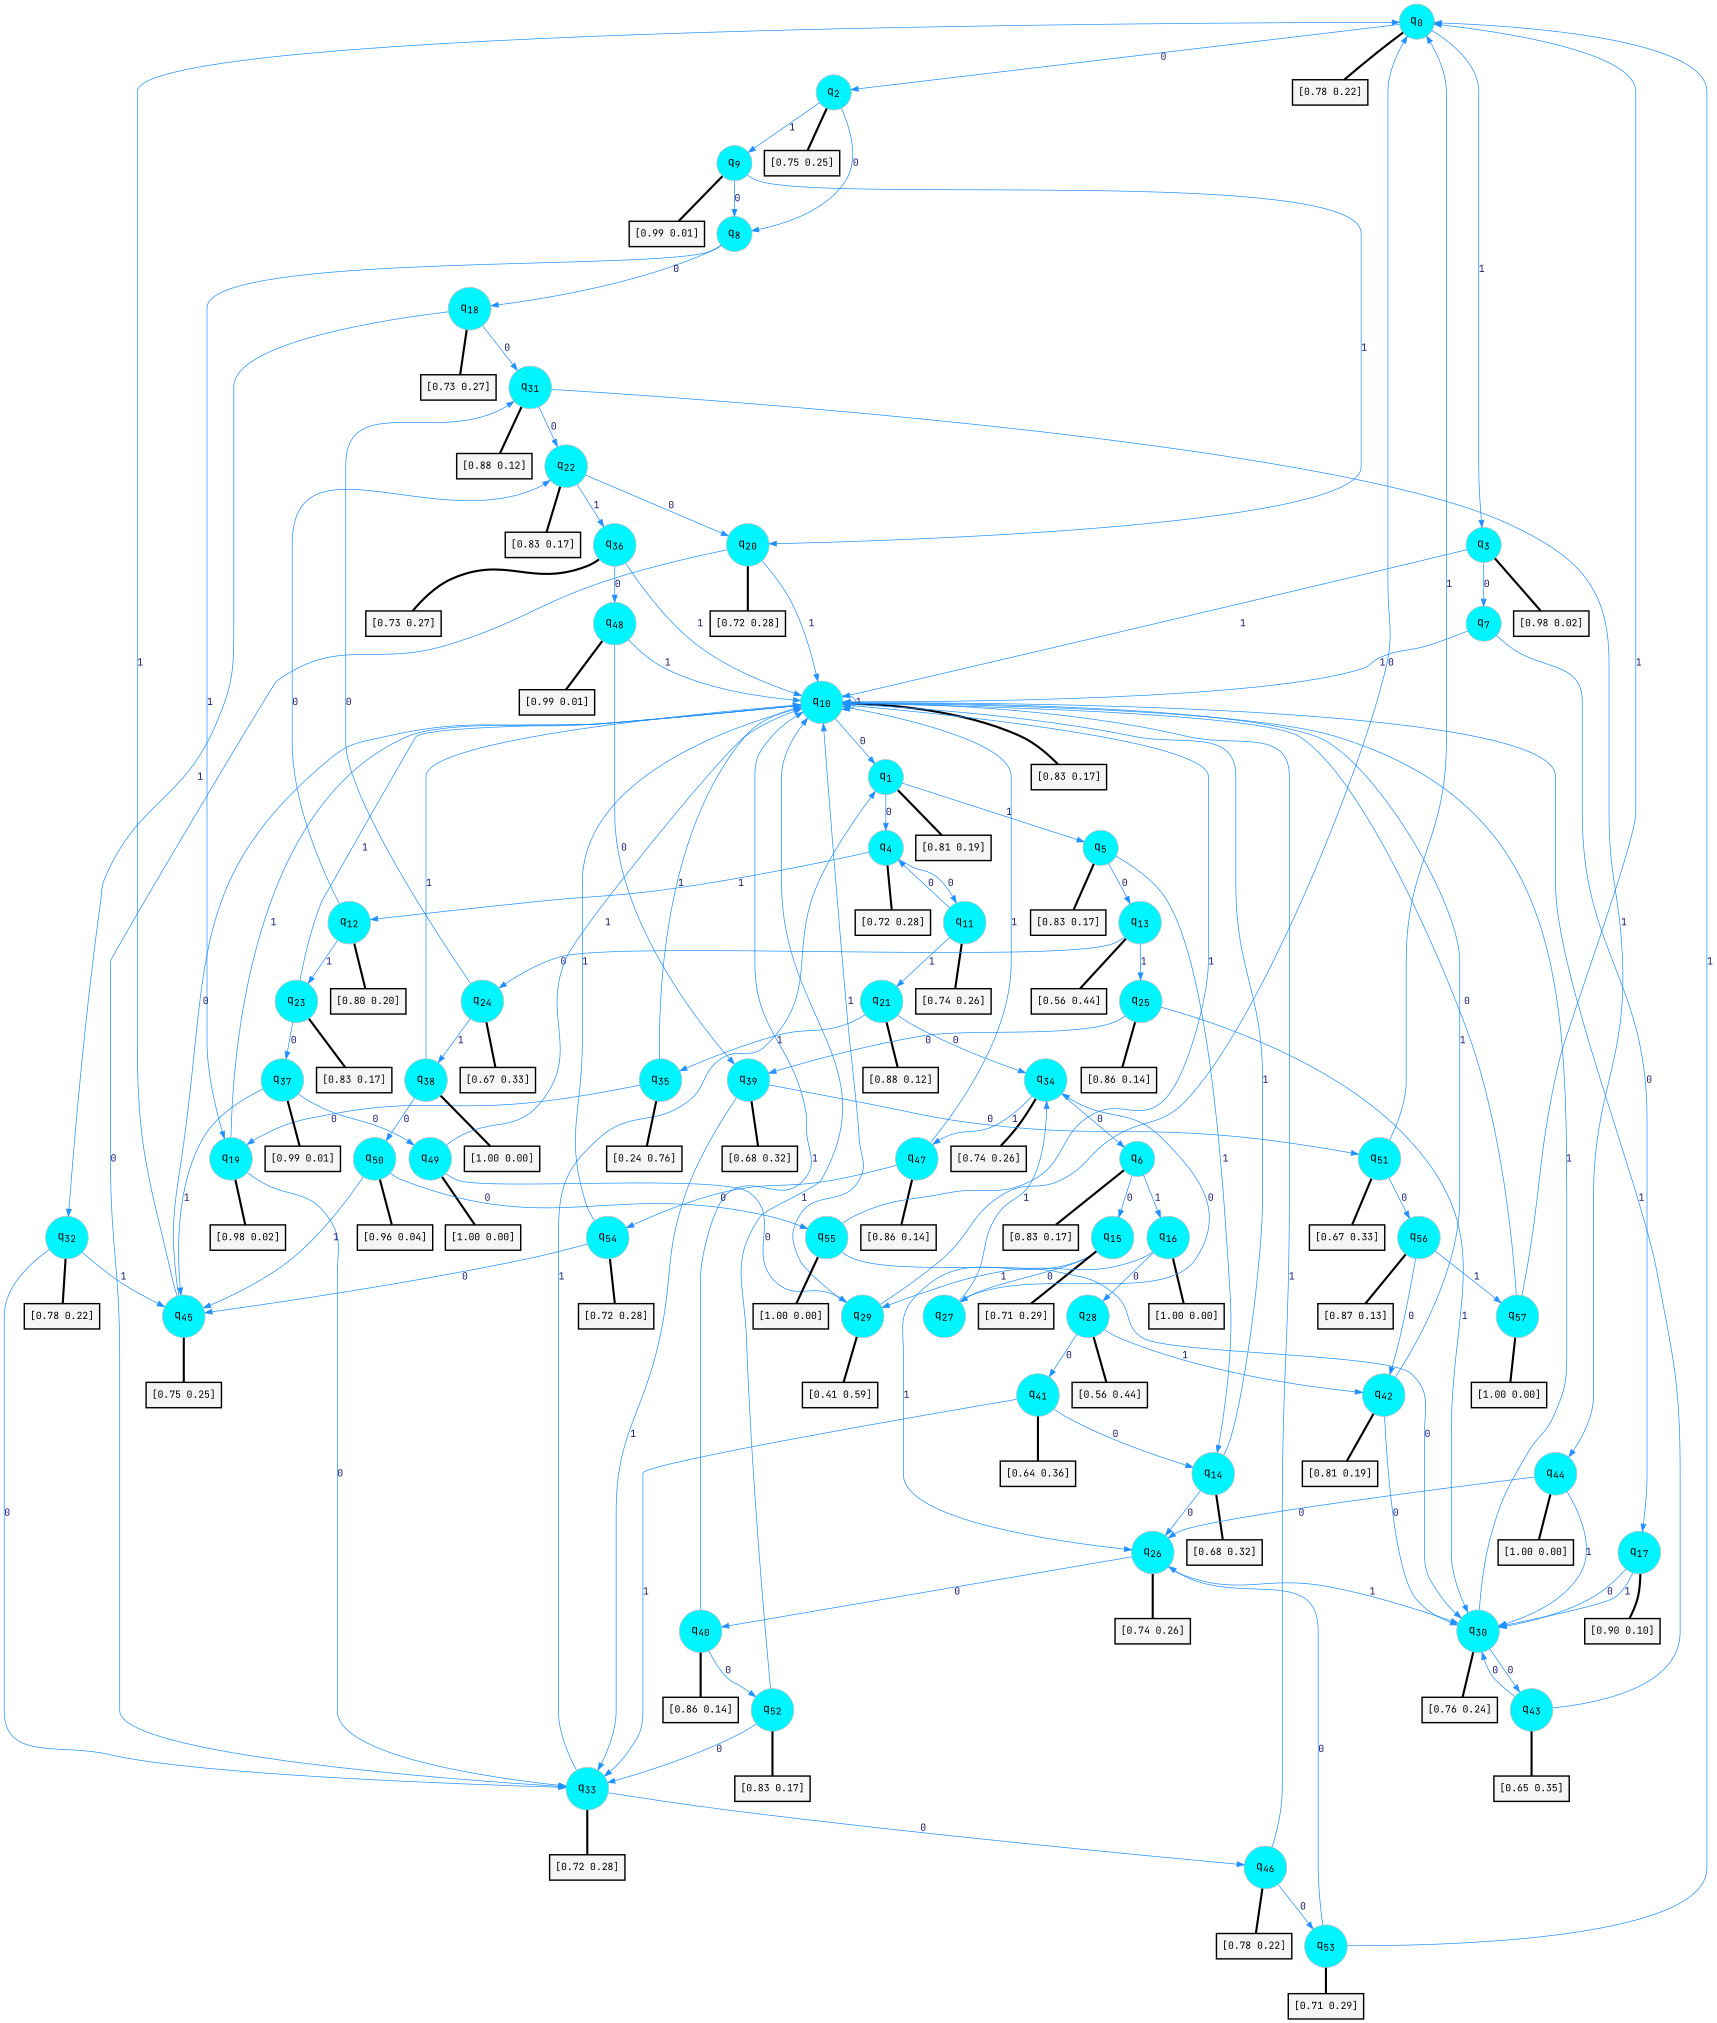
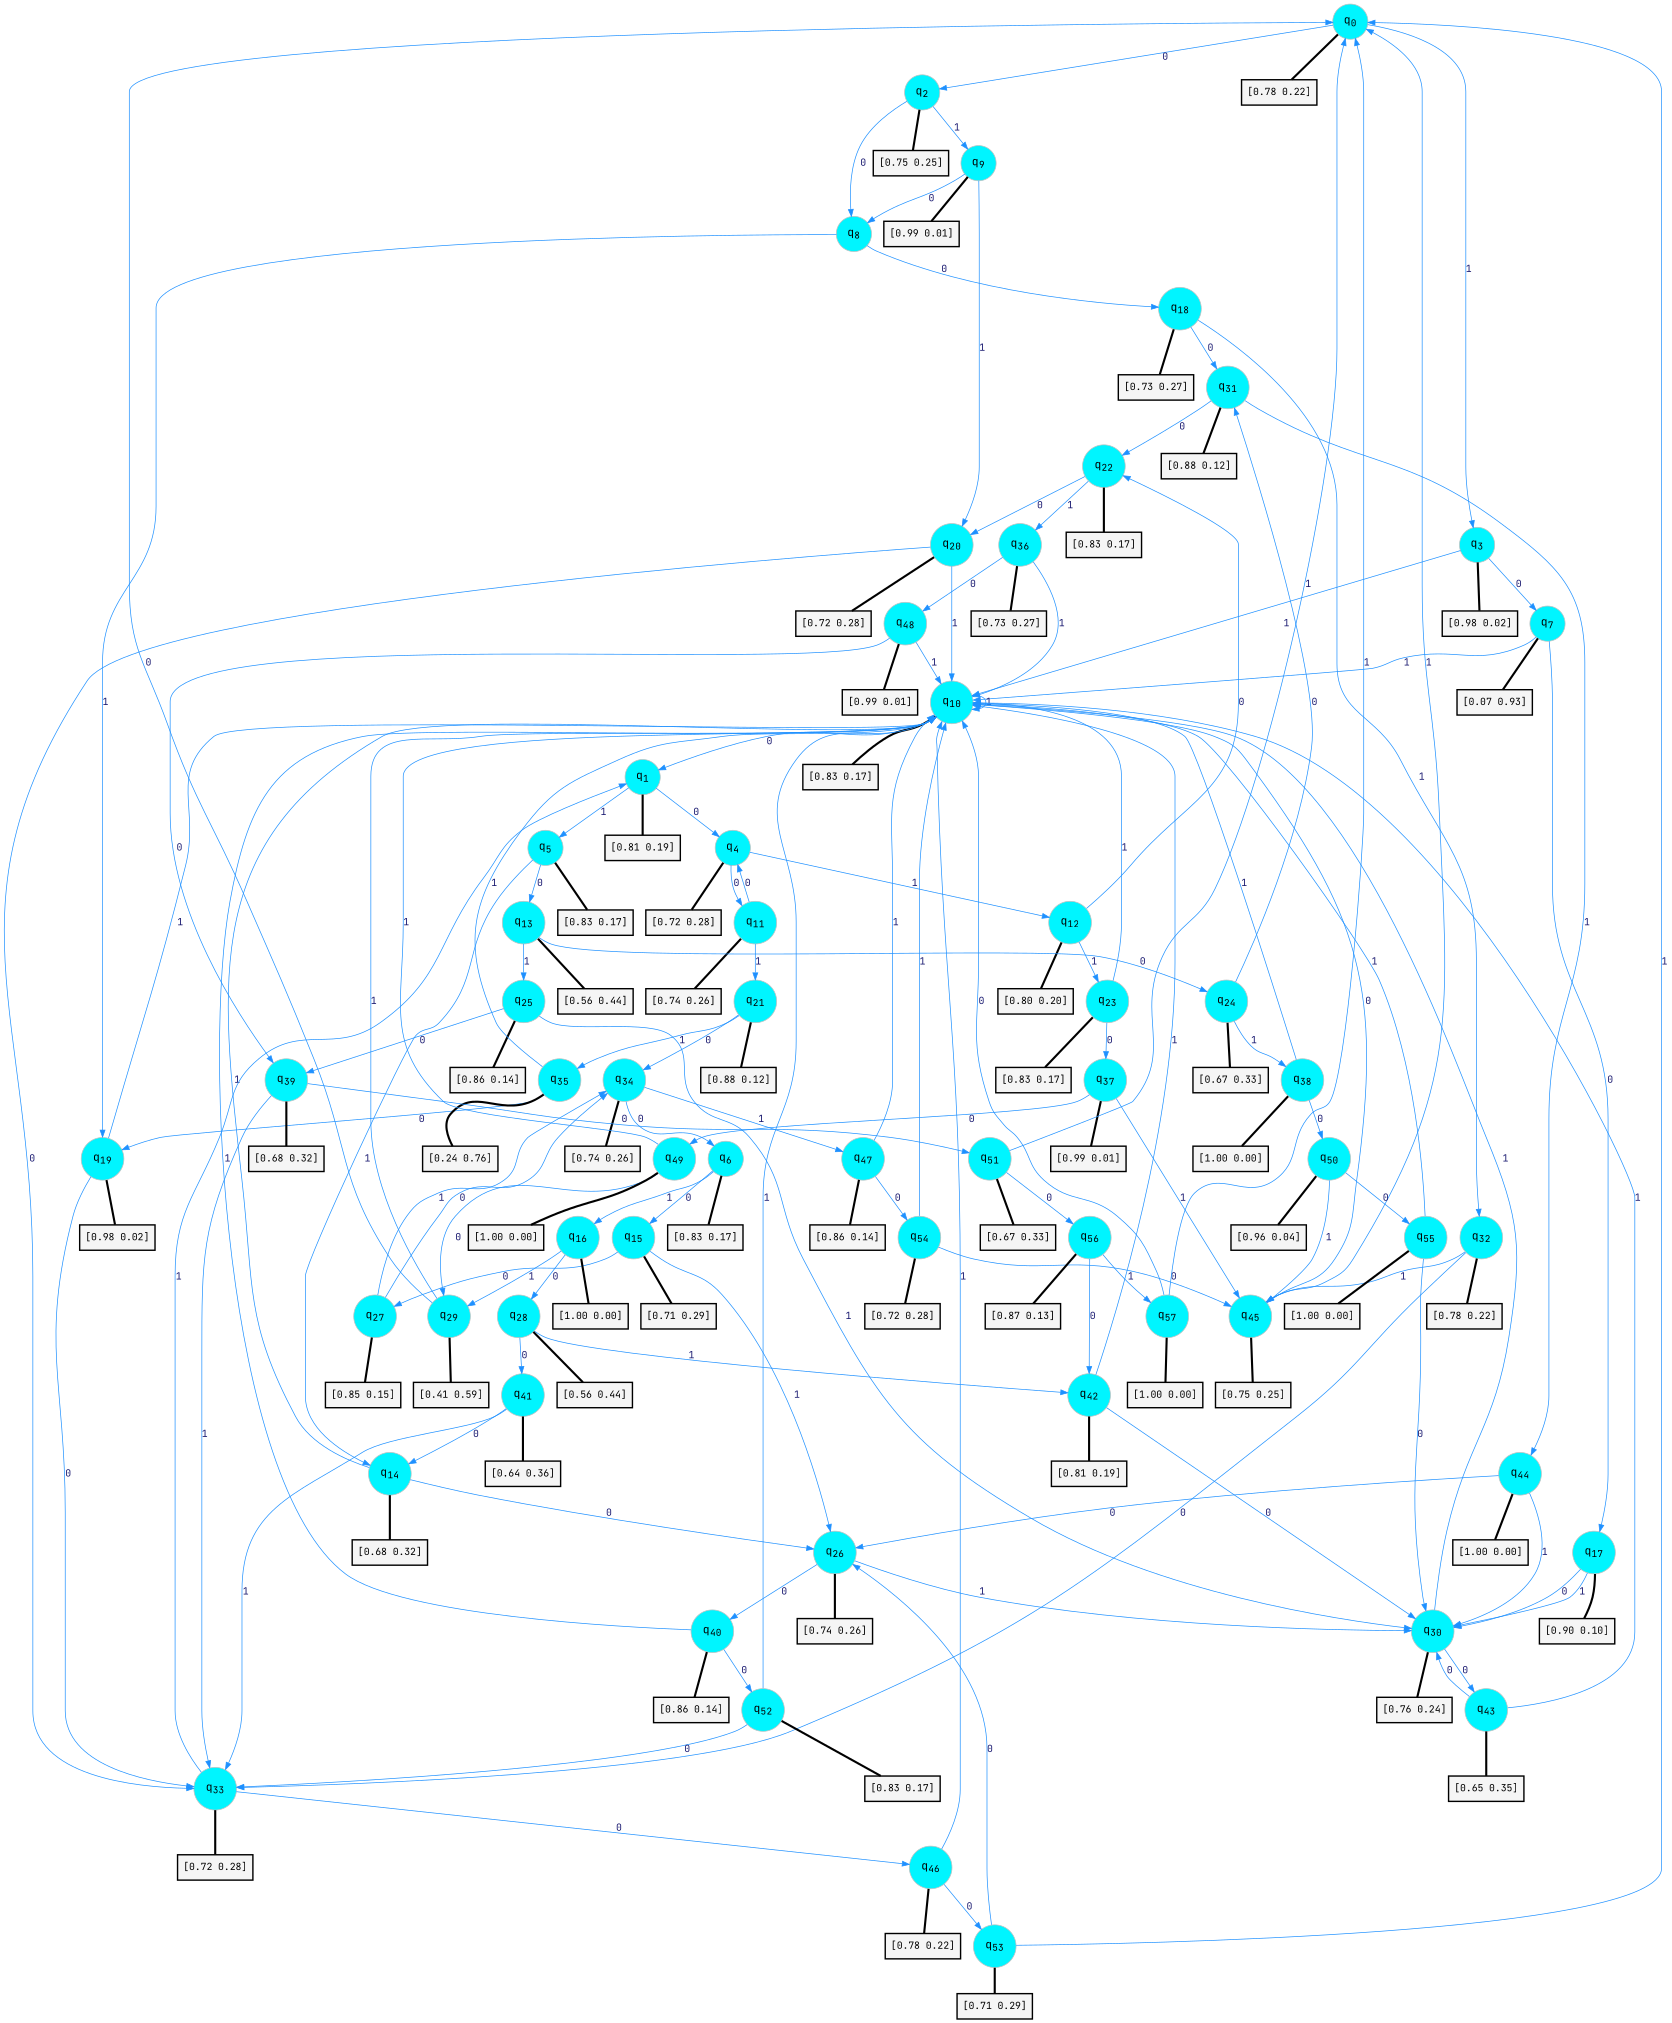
node "[0.07 0.93]": added
node "[0.85 0.15]": added
